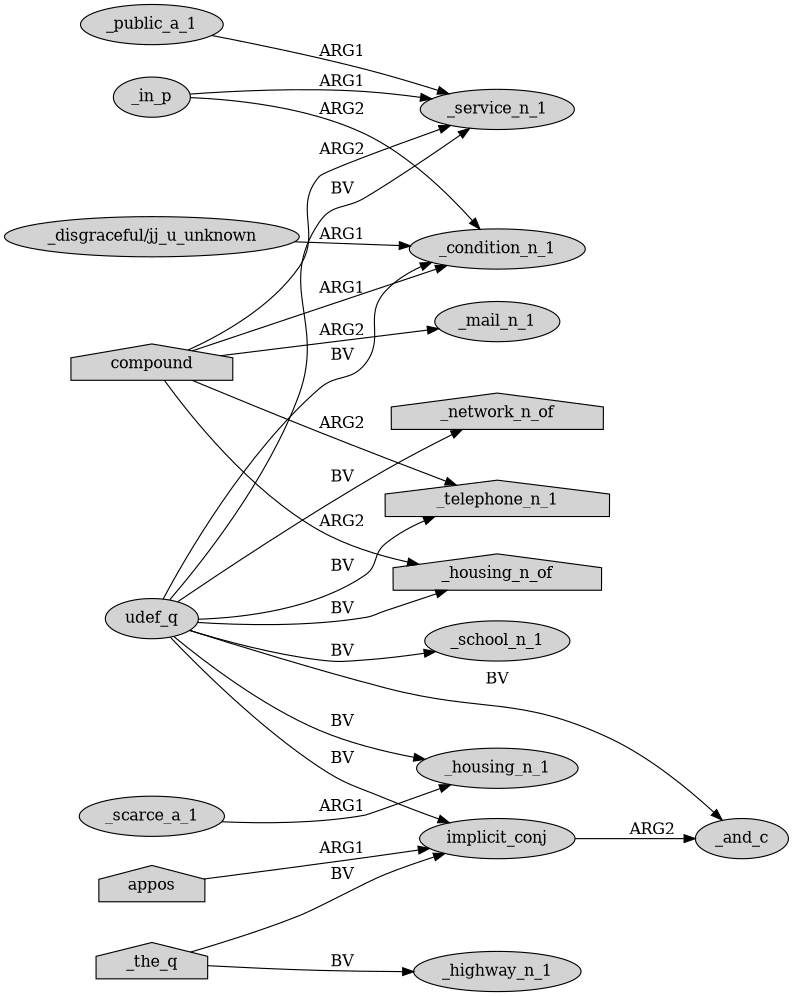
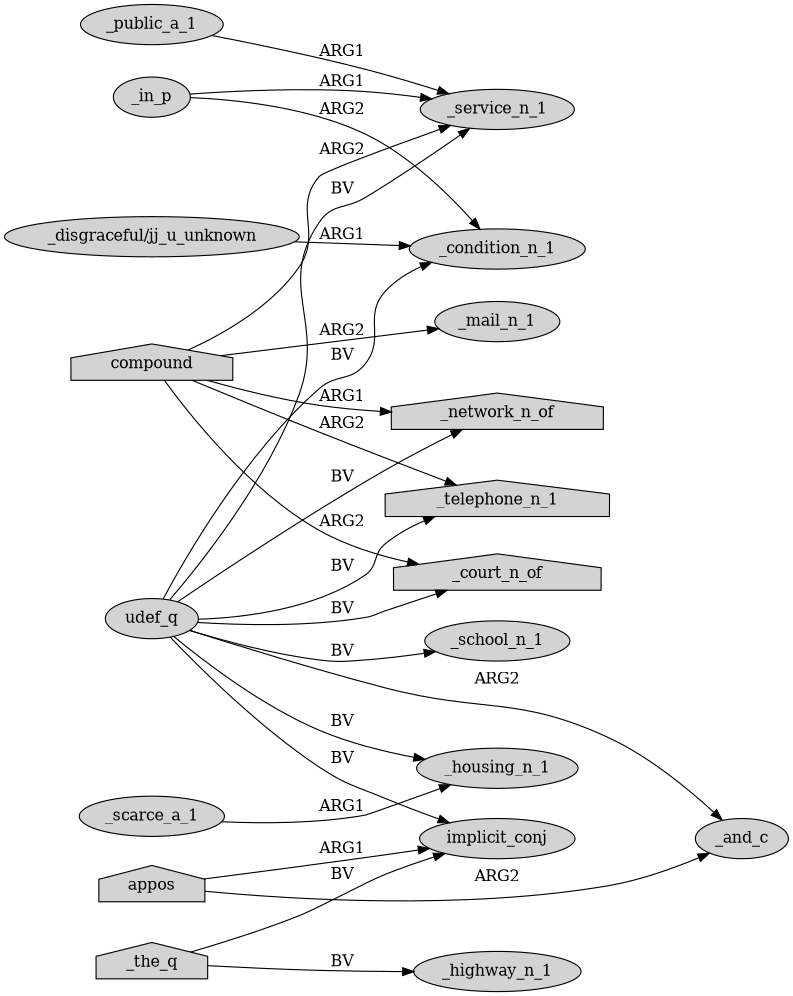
edge "compound" -> "_condition_n_1": now "compound" -> "_network_n_of"
node "_housing_n_of": label "_housing_n_of" -> "_court_n_of"
edge "udef_q" -> "_and_c": label "BV" -> "ARG2"
edge "implicit_conj" -> "_and_c": now "appos" -> "_and_c"
